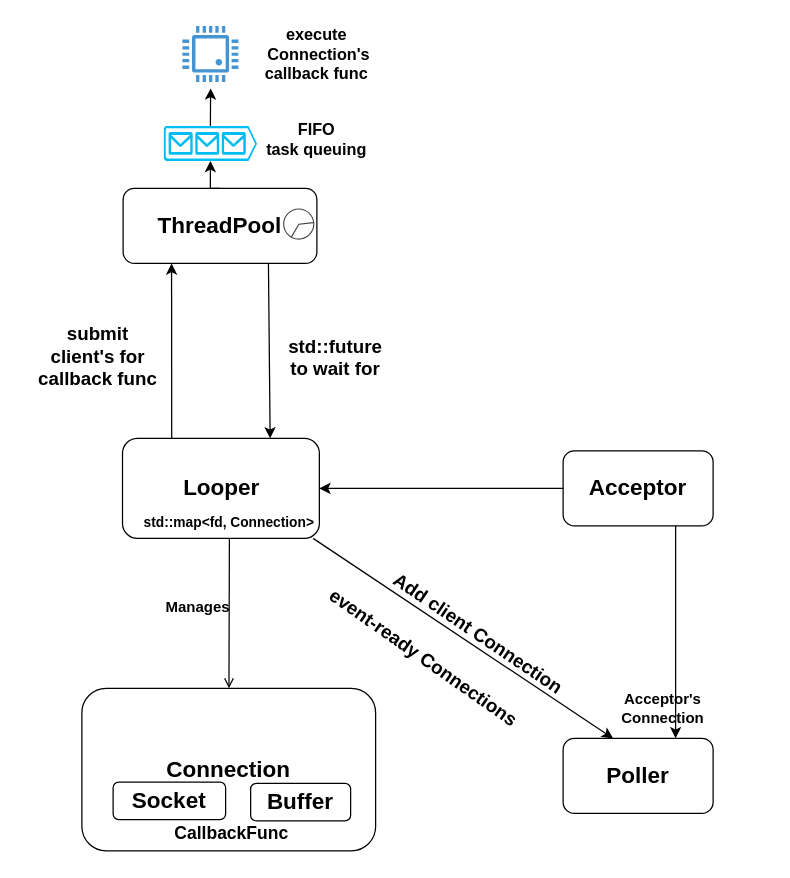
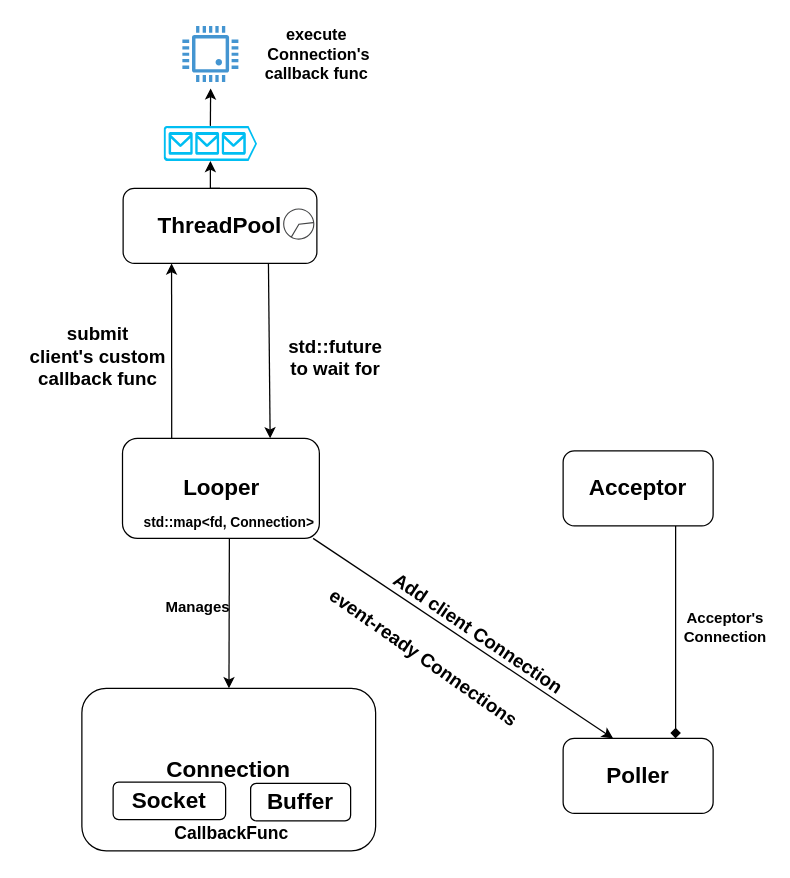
node "FIFO task queuing": removed
node "submit client's for callback func": label "submit client's for callback func" -> "submit client's custom callback func"
edge "Acceptor" -> "Looper": removed
edge "std::map<fd, Connection>" -> "Connection": arrowhead open -> classic
node "Acceptor's Connection": moved (663, 708) -> (726, 626)
edge "Acceptor" -> "Poller": arrowhead classic -> diamond
